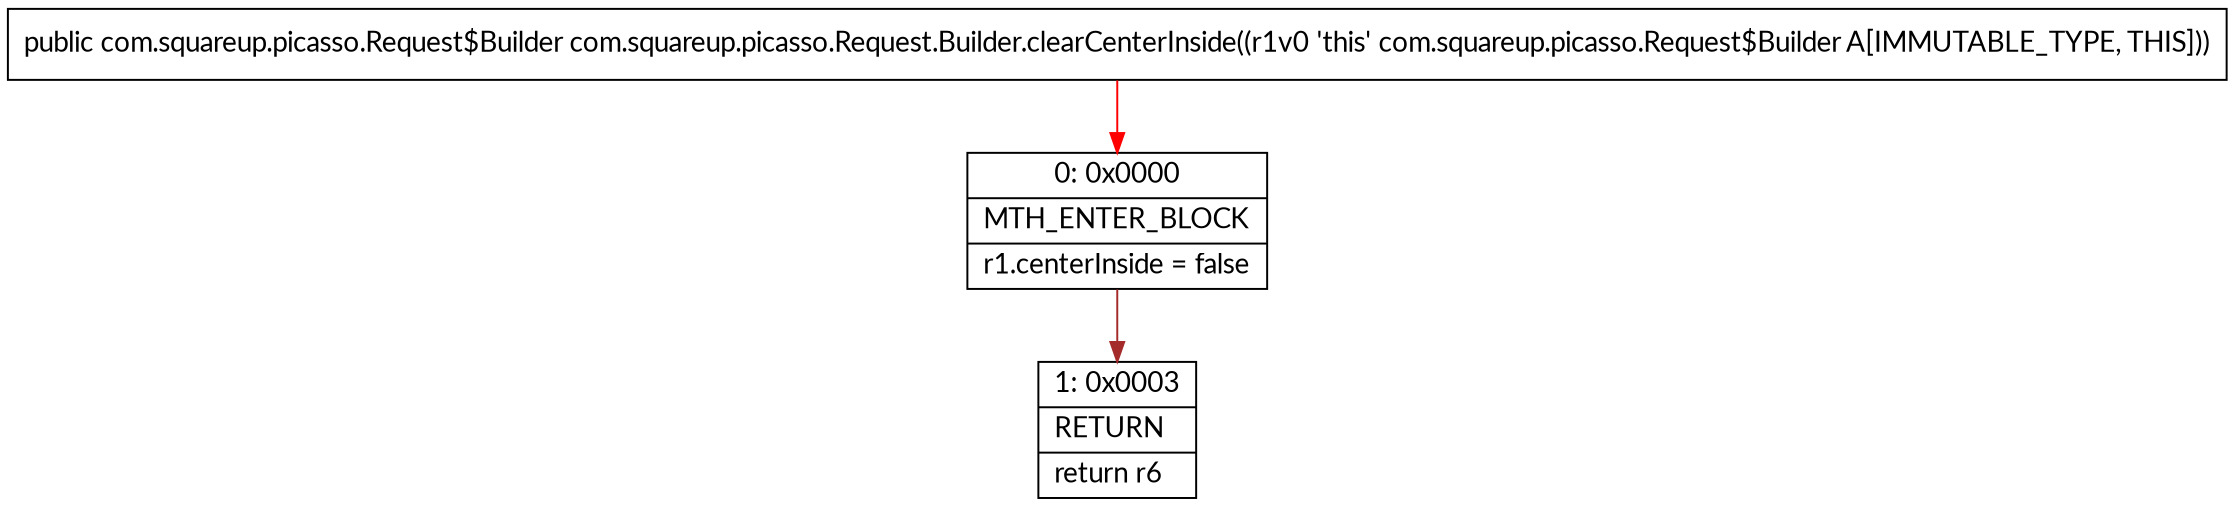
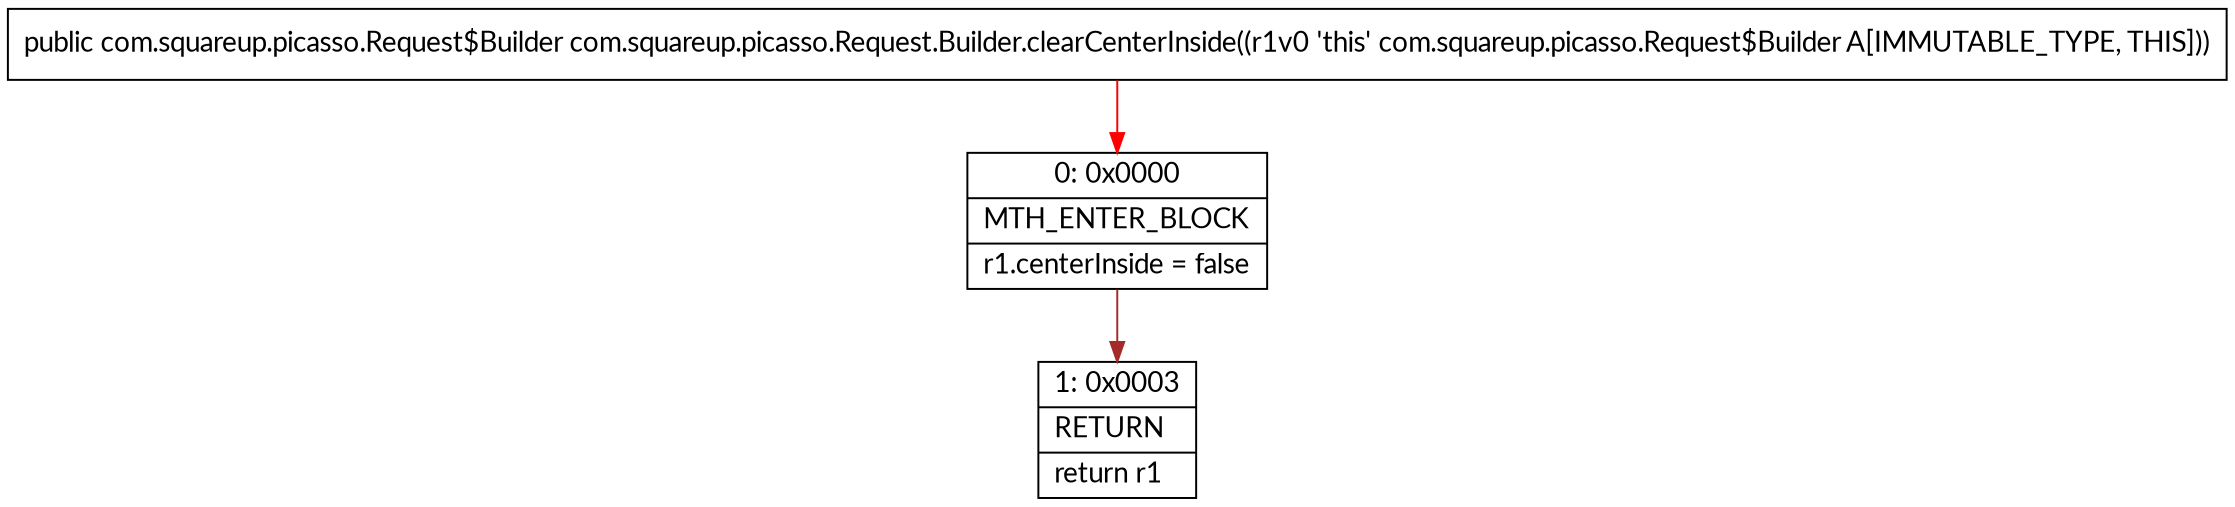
node "1: 0x0003": text "return r6" -> "return r1"
